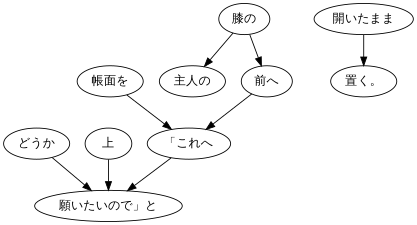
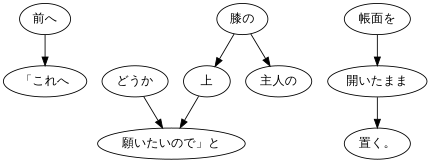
edge "膝の" -> "前へ": now "膝の" -> "上"
edge "帳面を" -> "「これへ": now "帳面を" -> "開いたまま"
edge "「これへ" -> "願いたいので」と": removed
